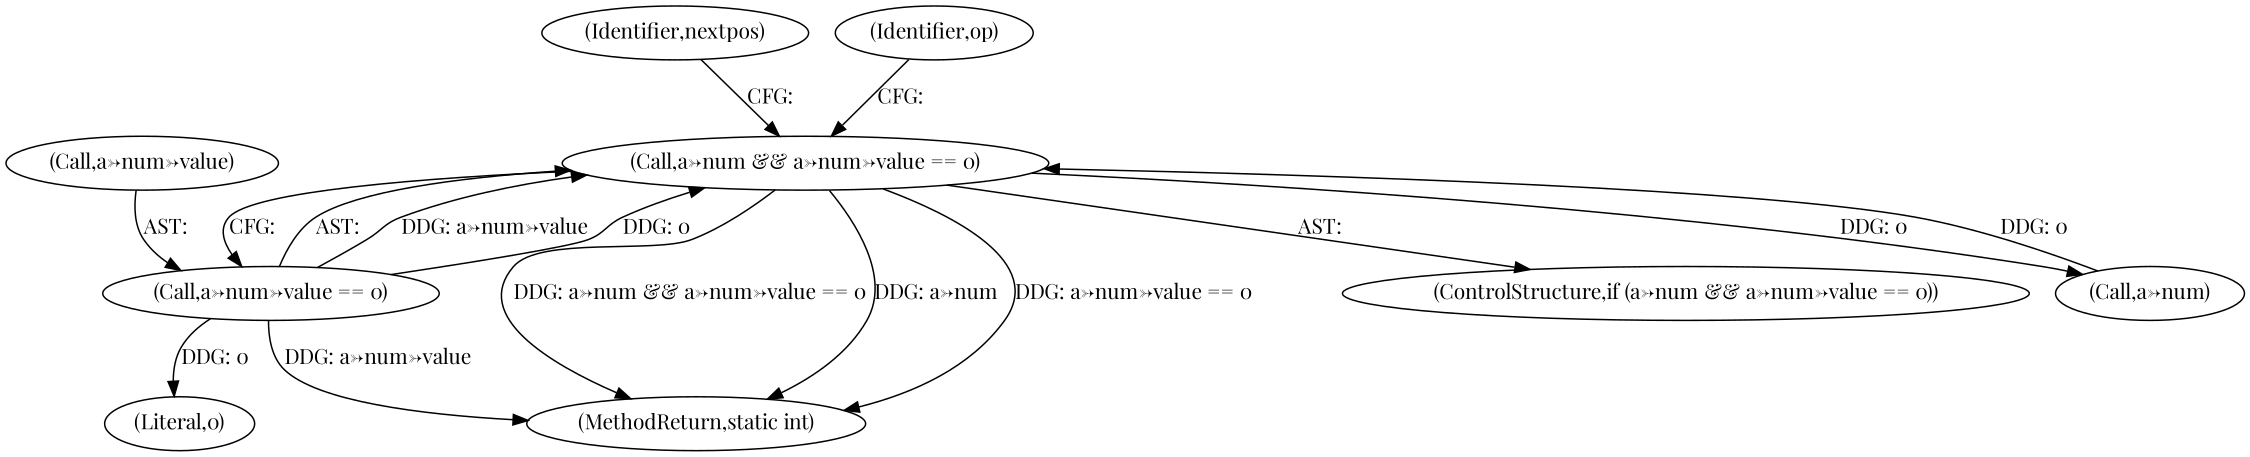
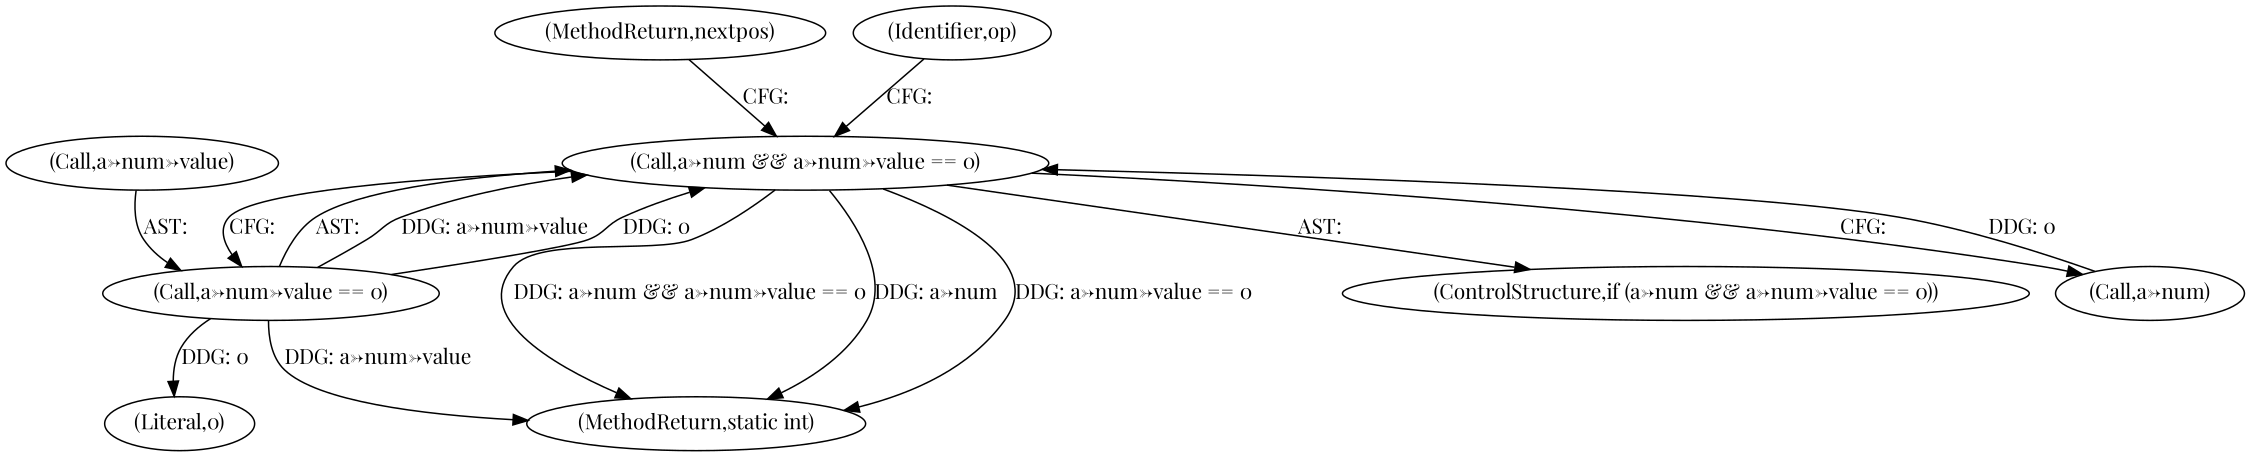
node "(Identifier,nextpos)": label "(Identifier,nextpos)" -> "(MethodReturn,nextpos)"
edge "(Call,a->num && a->num->value == 0)" -> "(Call,a->num)": label "DDG: 0" -> "CFG: "
